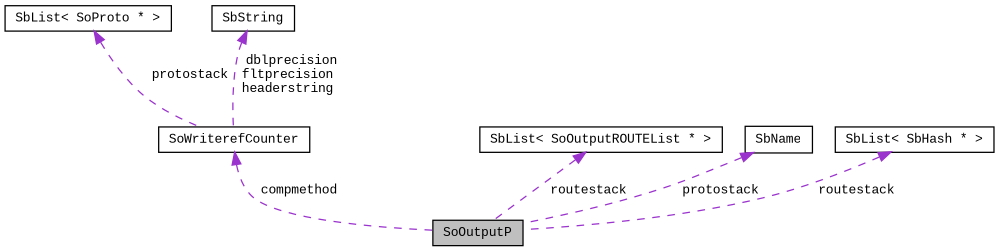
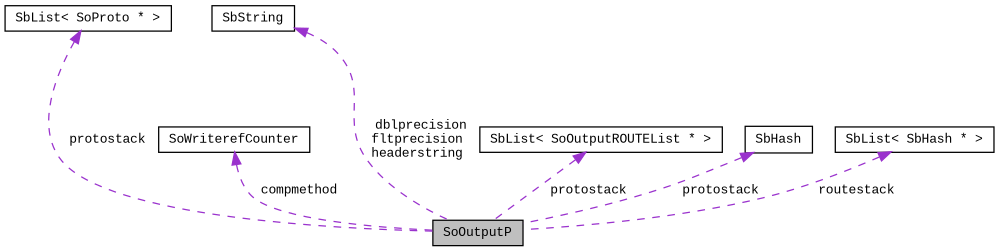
edge "SoWriterefCounter" -> "SbString": now "SoOutputP" -> "SbString"
edge "SoWriterefCounter" -> "SbList< SoProto * >": now "SoOutputP" -> "SbList< SoProto * >"
node "SbName": label "SbName" -> "SbHash"
edge "SoOutputP" -> "SbList< SoOutputROUTEList * >": label " routestack" -> " protostack"
